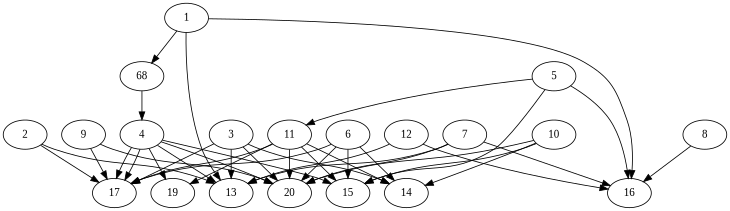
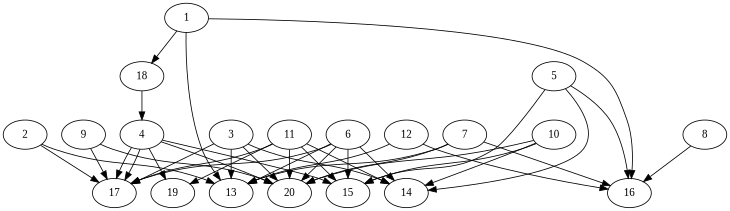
node "68": label "68" -> "18"
edge "5" -> "11": now "5" -> "14"
edge "4" -> "13": now "6" -> "13"
